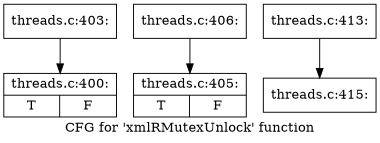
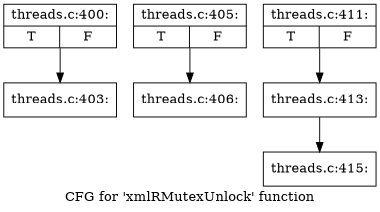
node "threads.c:411:": added
edge "threads.c:403:" -> "threads.c:400:": reversed
edge "threads.c:406:" -> "threads.c:405:": reversed
